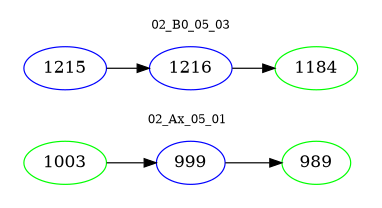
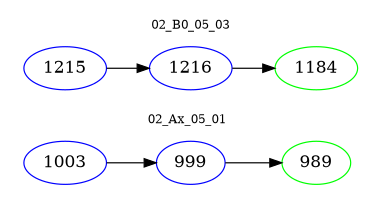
node "1003": color green -> blue
